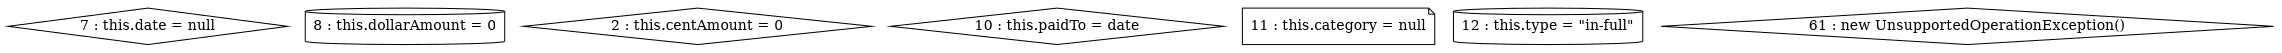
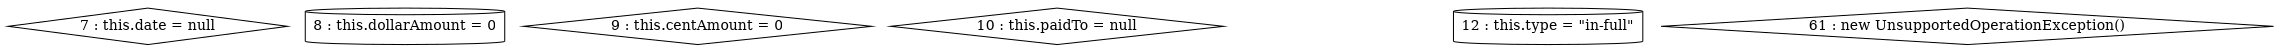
node "2 : this.centAmount = 0": label "2 : this.centAmount = 0" -> "9 : this.centAmount = 0"
node "10 : this.paidTo = date": label "10 : this.paidTo = date" -> "10 : this.paidTo = null"
node "11 : this.category = null": removed
